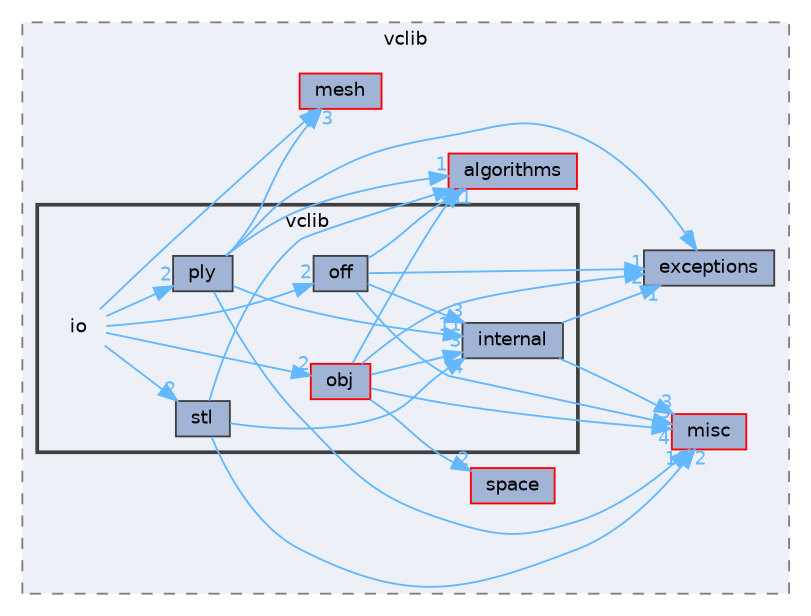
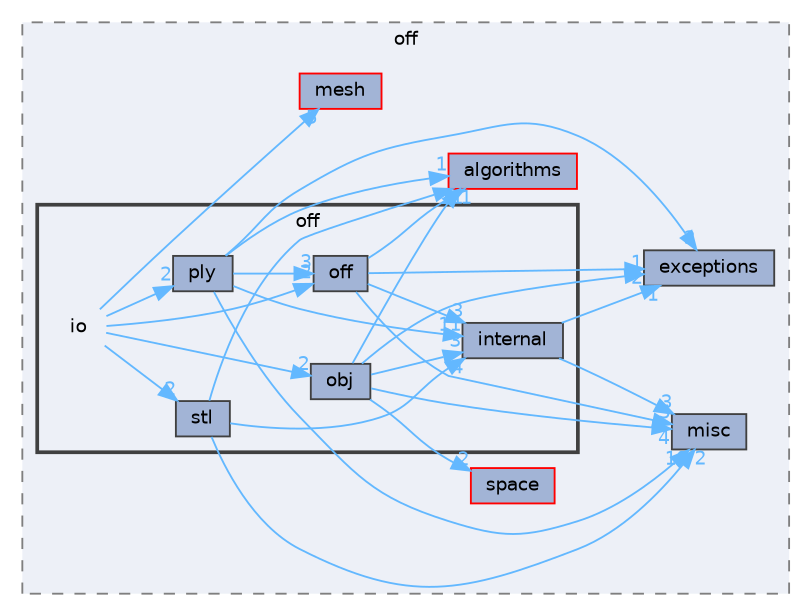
cluster "vclib": label "vclib" -> "off"
edge "ply" -> "mesh": now "ply" -> "off"
node "obj": color red -> grey25
node "misc": color red -> grey25
